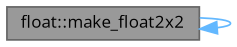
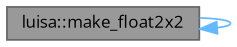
node "float::make_float2x2": label "float::make_float2x2" -> "luisa::make_float2x2"
